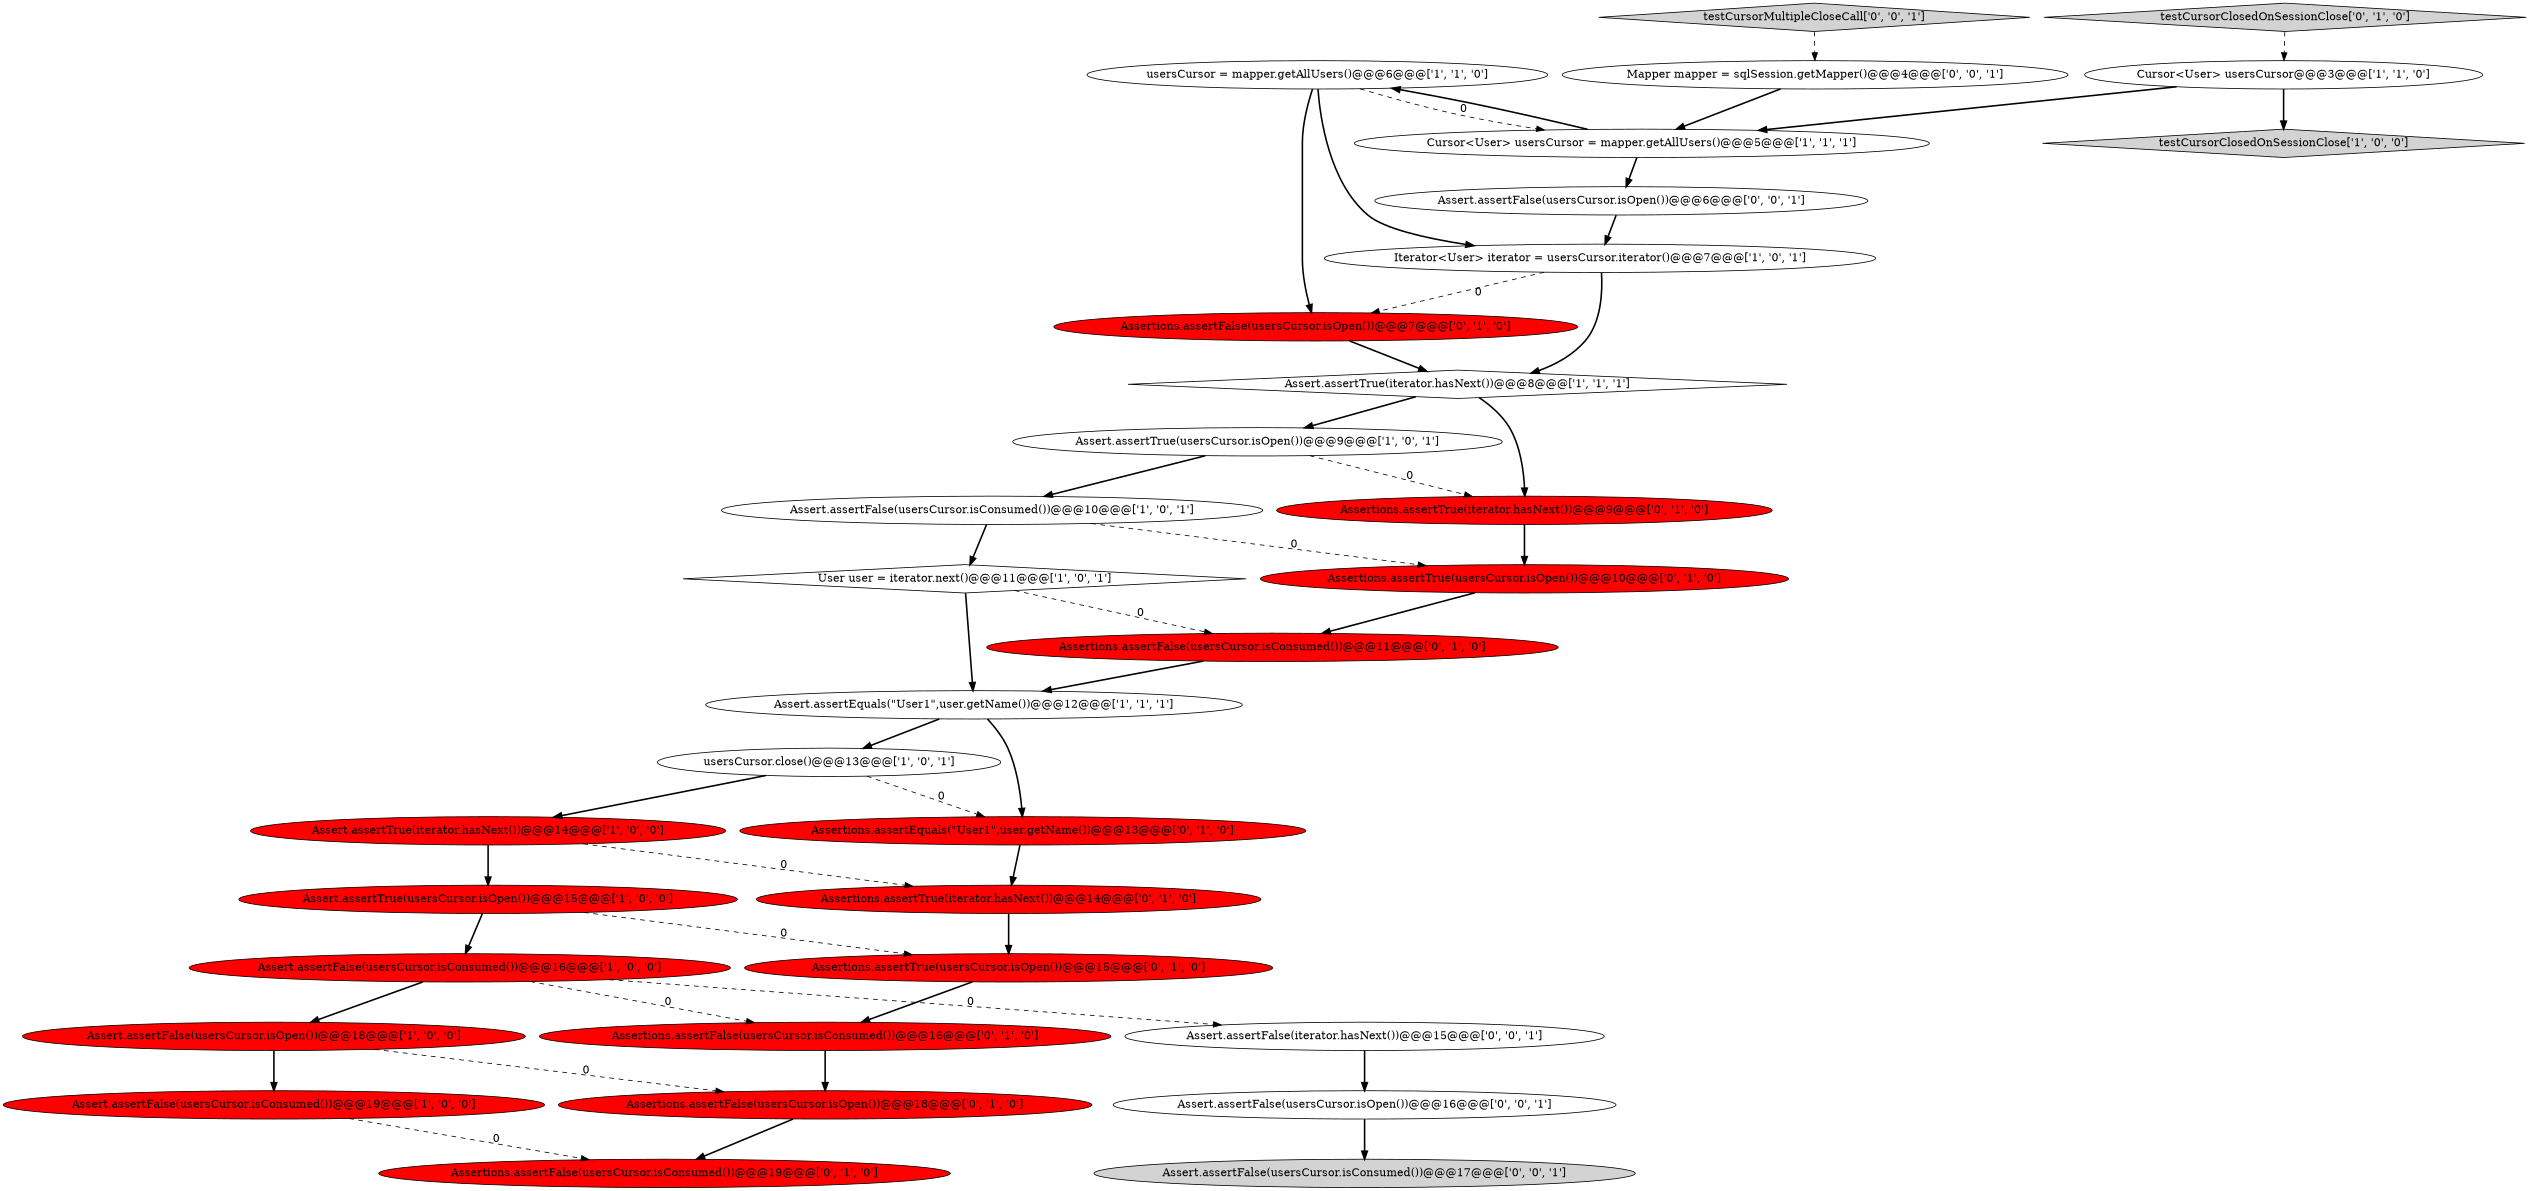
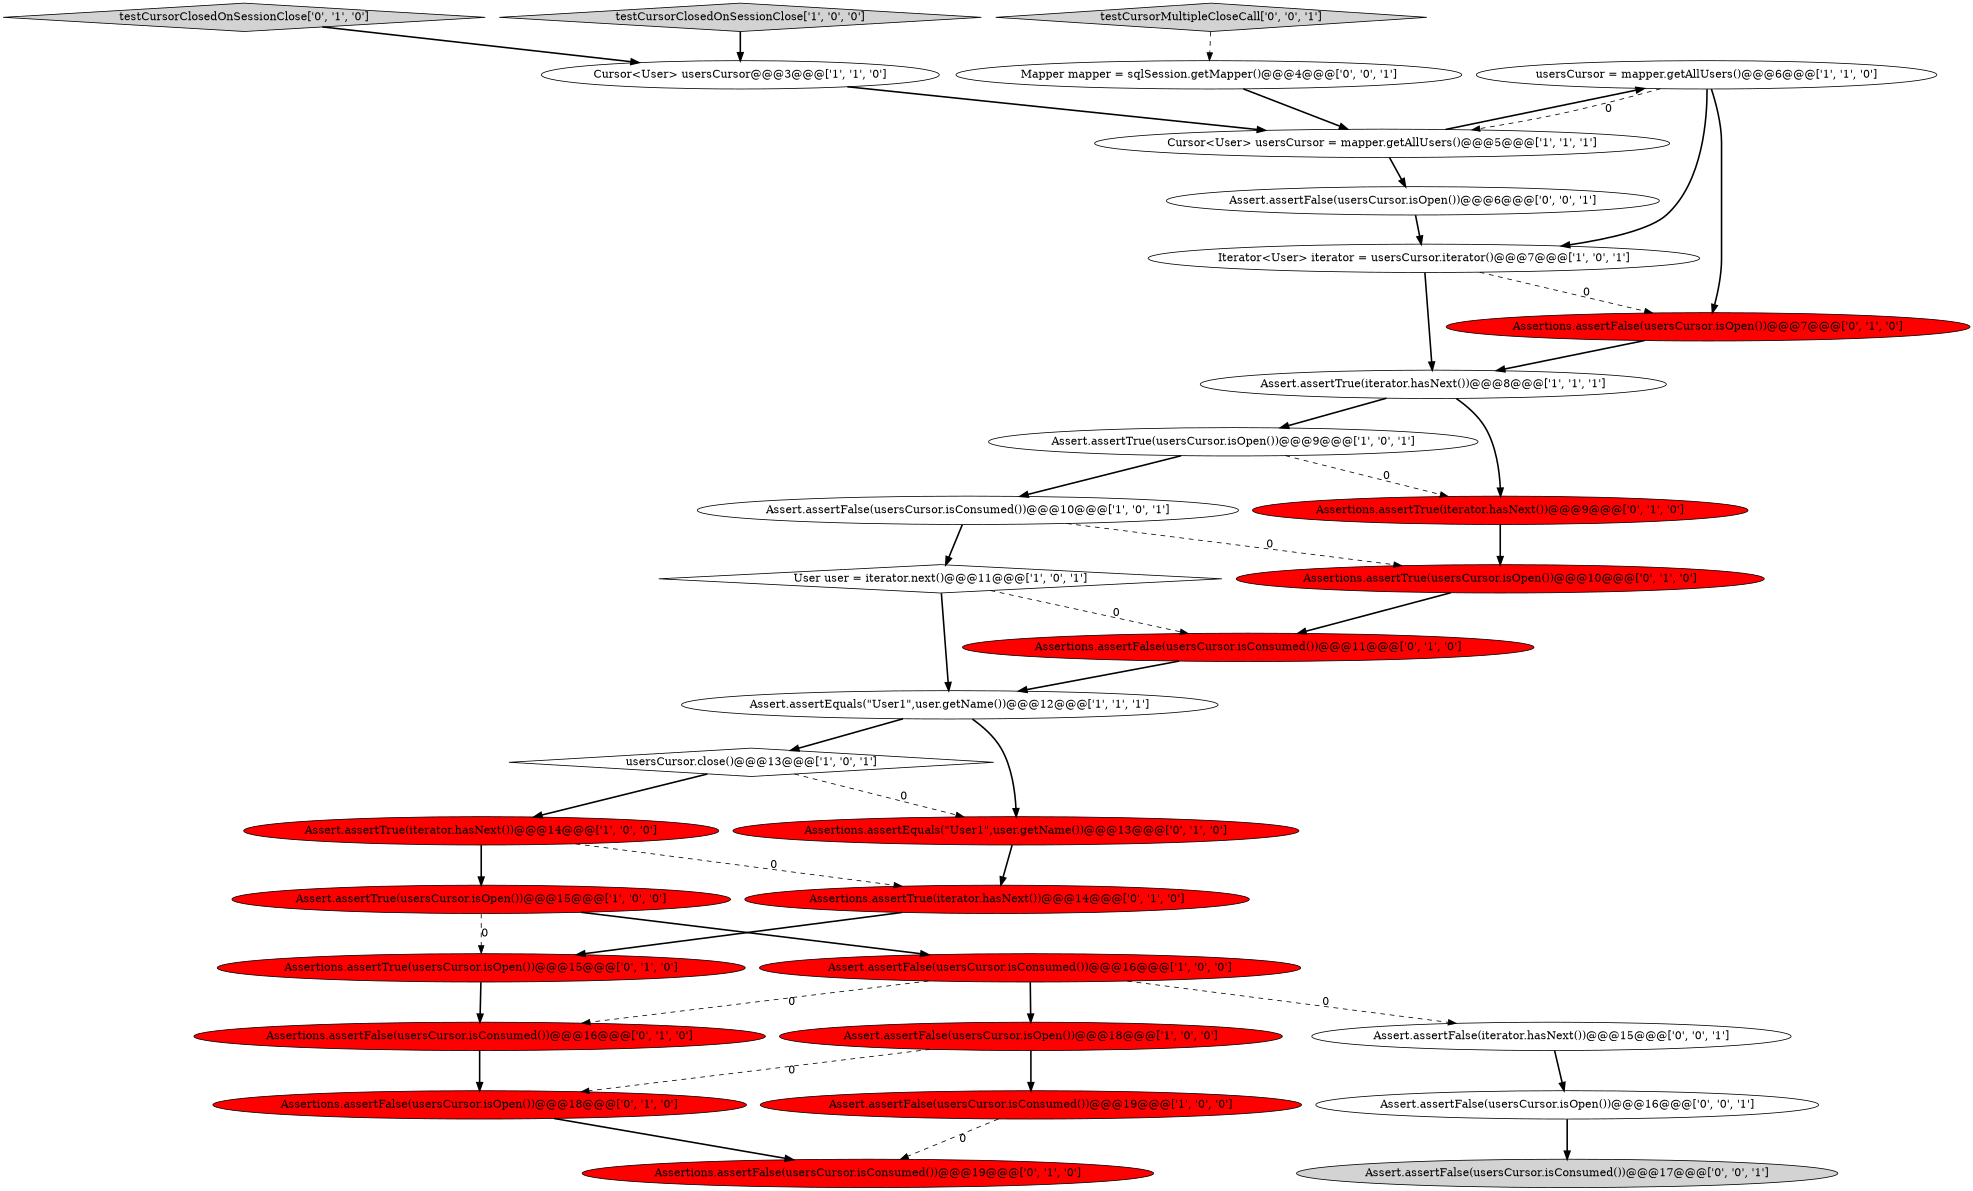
edge "testCursorClosedOnSessionClose['0', '1', '0']" -> "Cursor<User> usersCursor@@@3@@@['1', '1', '0']": style dashed -> bold
edge "Cursor<User> usersCursor@@@3@@@['1', '1', '0']" -> "testCursorClosedOnSessionClose['1', '0', '0']": reversed
node "Assert.assertTrue(iterator.hasNext())@@@8@@@['1', '1', '1']": shape diamond -> ellipse
node "usersCursor.close()@@@13@@@['1', '0', '1']": shape ellipse -> diamond
